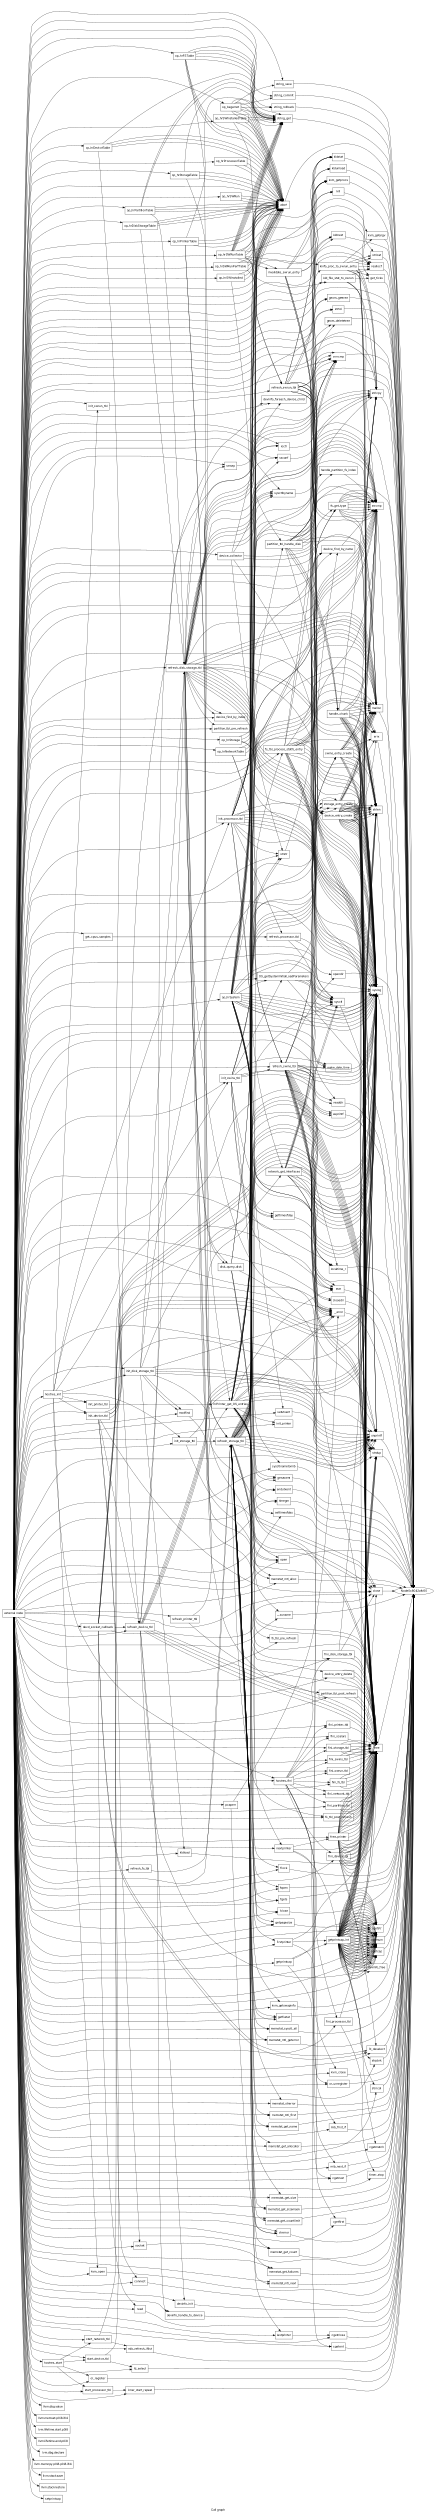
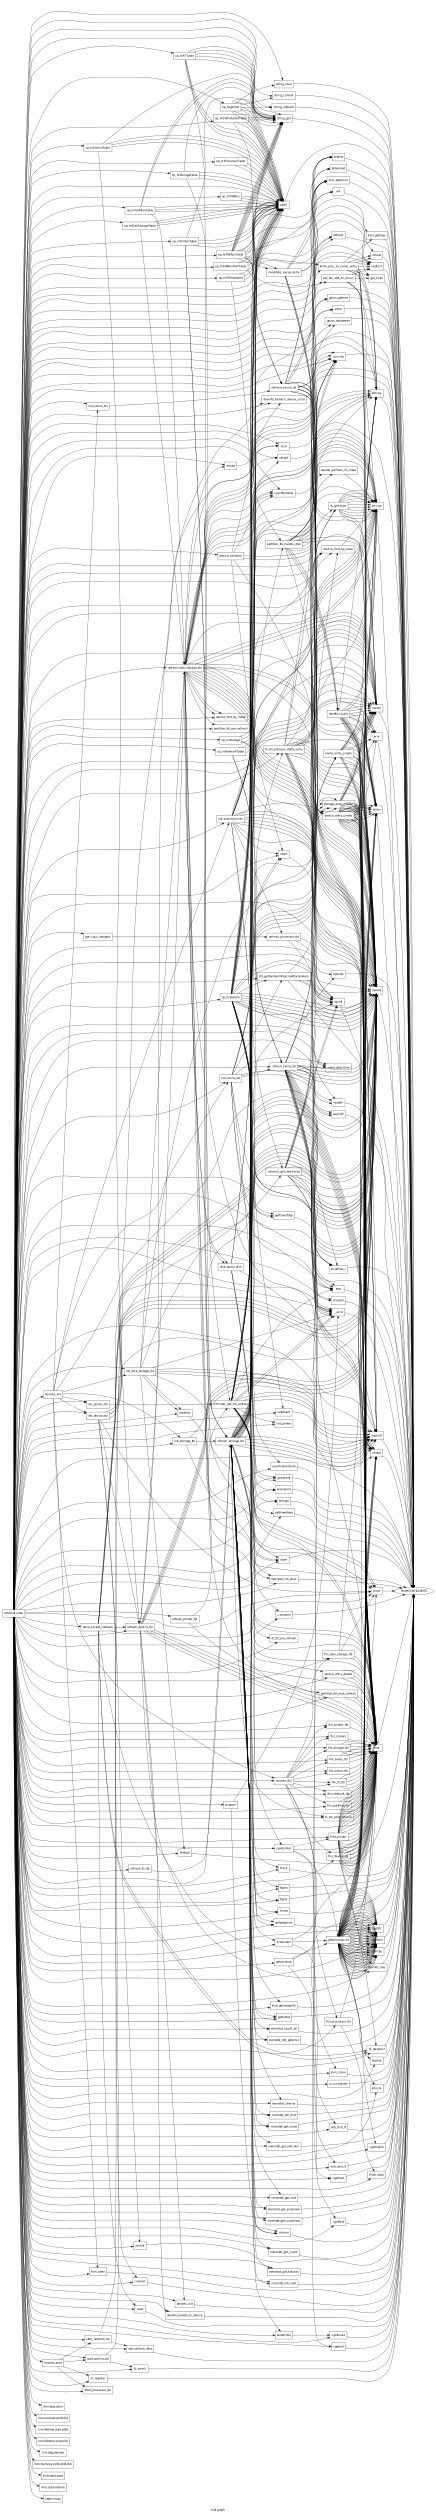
edge "strstr" -> "Node0x8042afc60": now "strstr" -> "snprintf"
edge "hostres_fini" -> "or_unregister": removed
edge "external node" -> "cgetcap": now "devd_socket_callback" -> "cgetcap"
node "timer_start_repeat": removed
